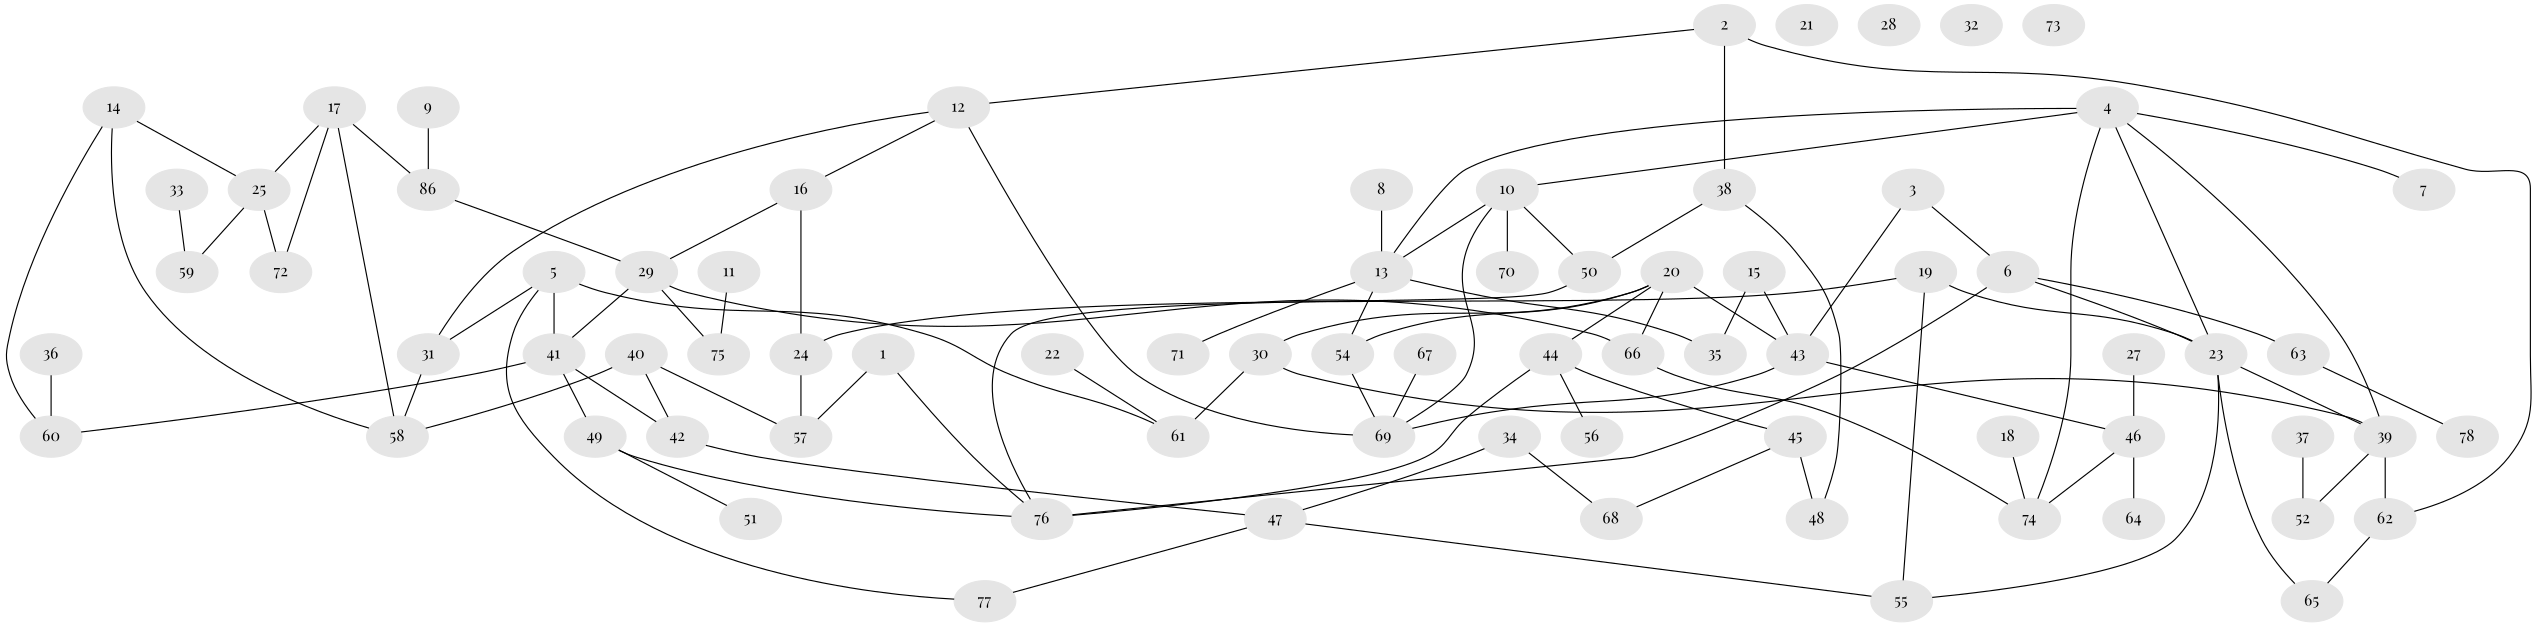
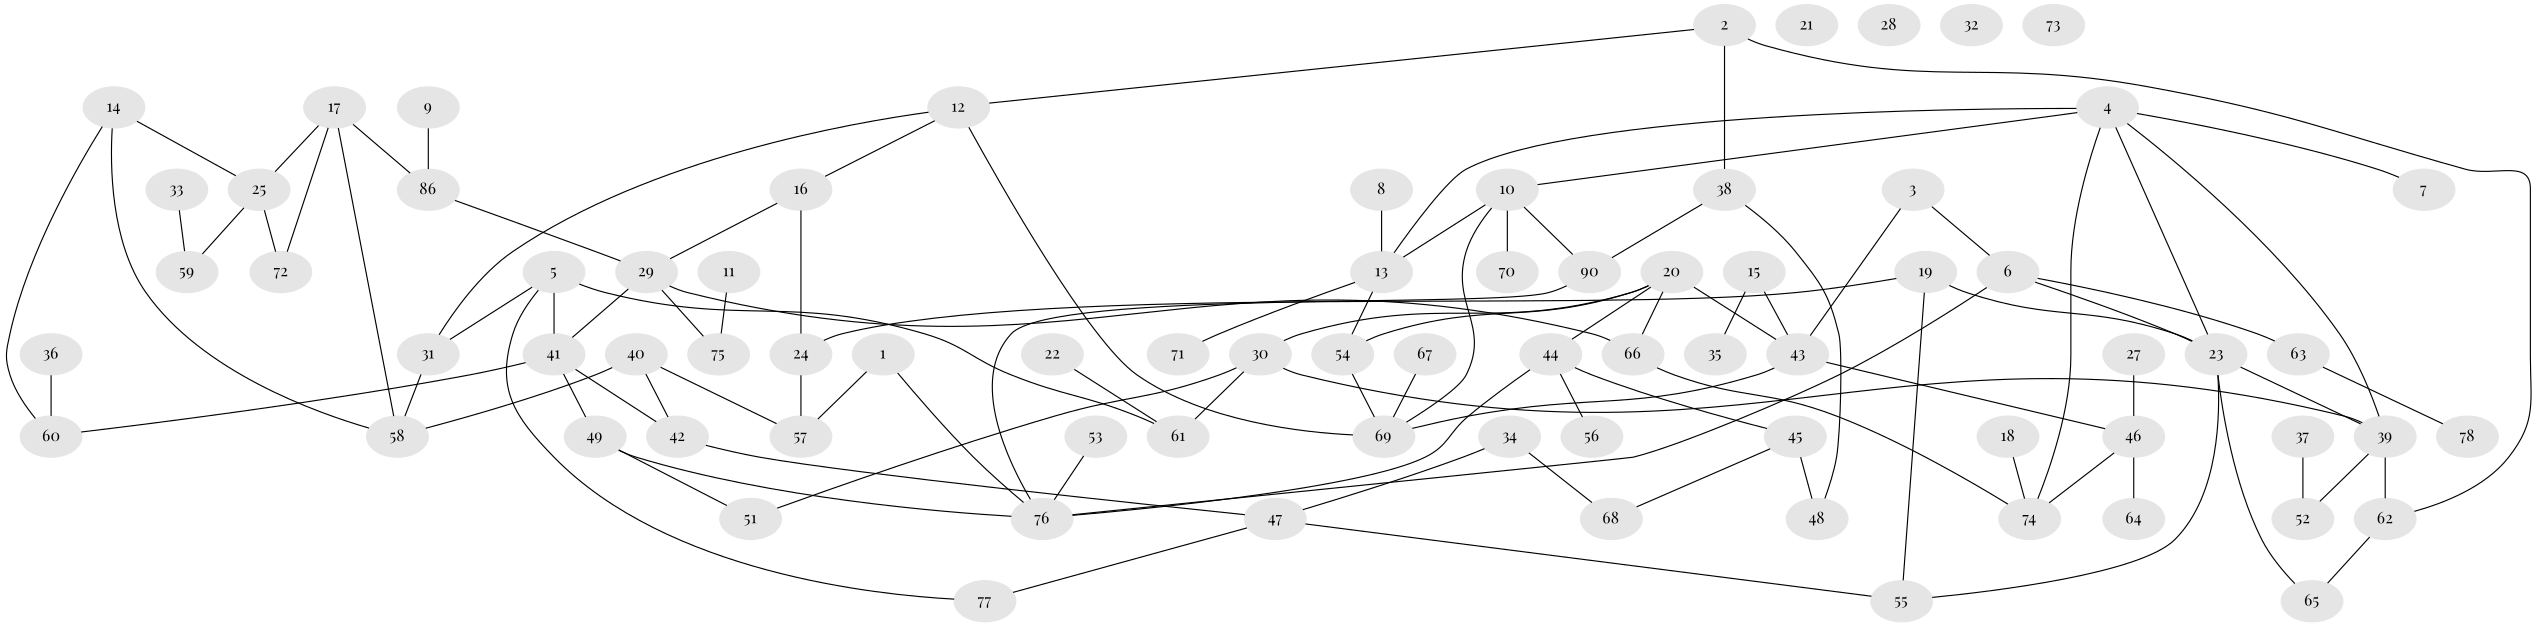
node "50": label "50" -> "90"
edge "13" -- "35": removed
edge "30" -- "51": added
node "53": added
